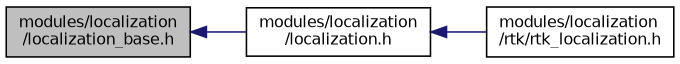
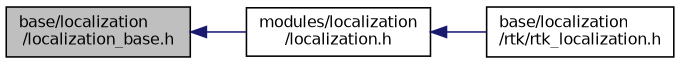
node "modules/localization /localization_base.h": label "modules/localization /localization_base.h" -> "base/localization /localization_base.h"
node "modules/localization /rtk/rtk_localization.h": label "modules/localization /rtk/rtk_localization.h" -> "base/localization /rtk/rtk_localization.h"
